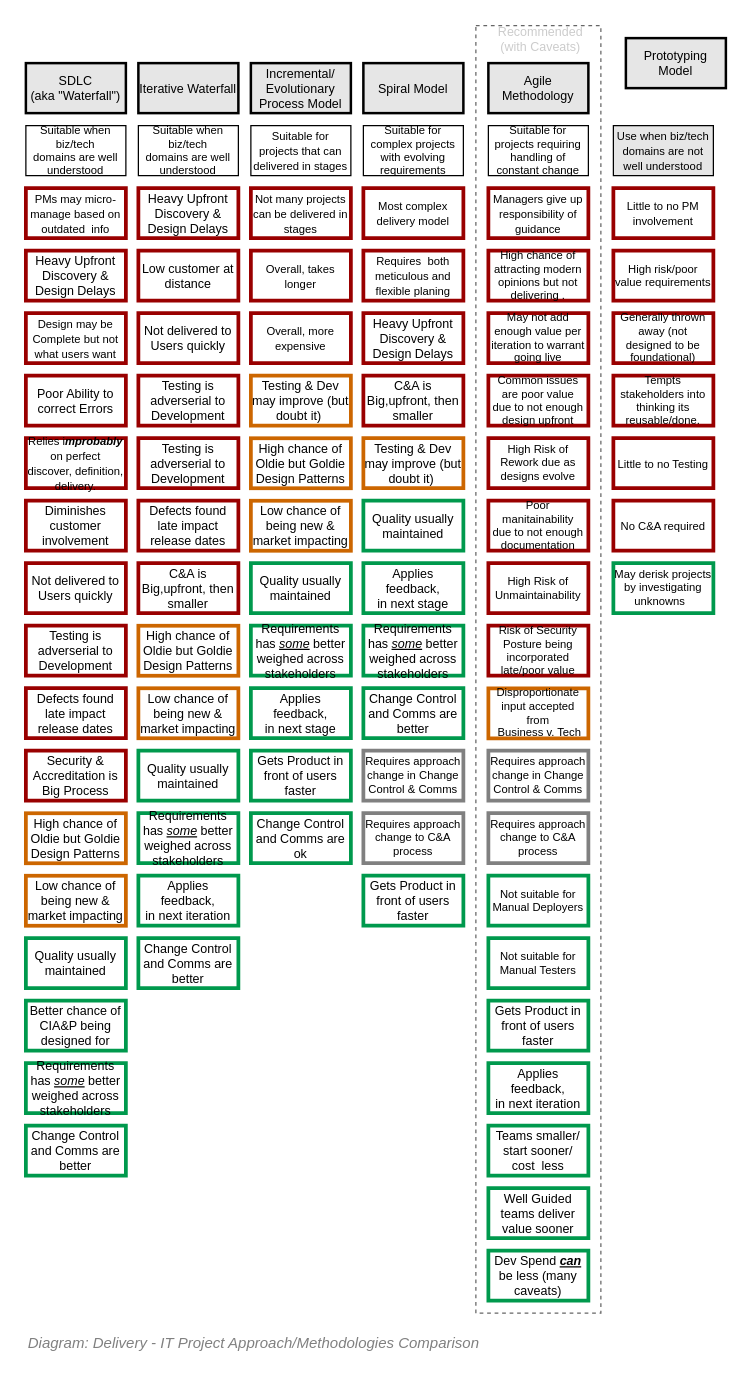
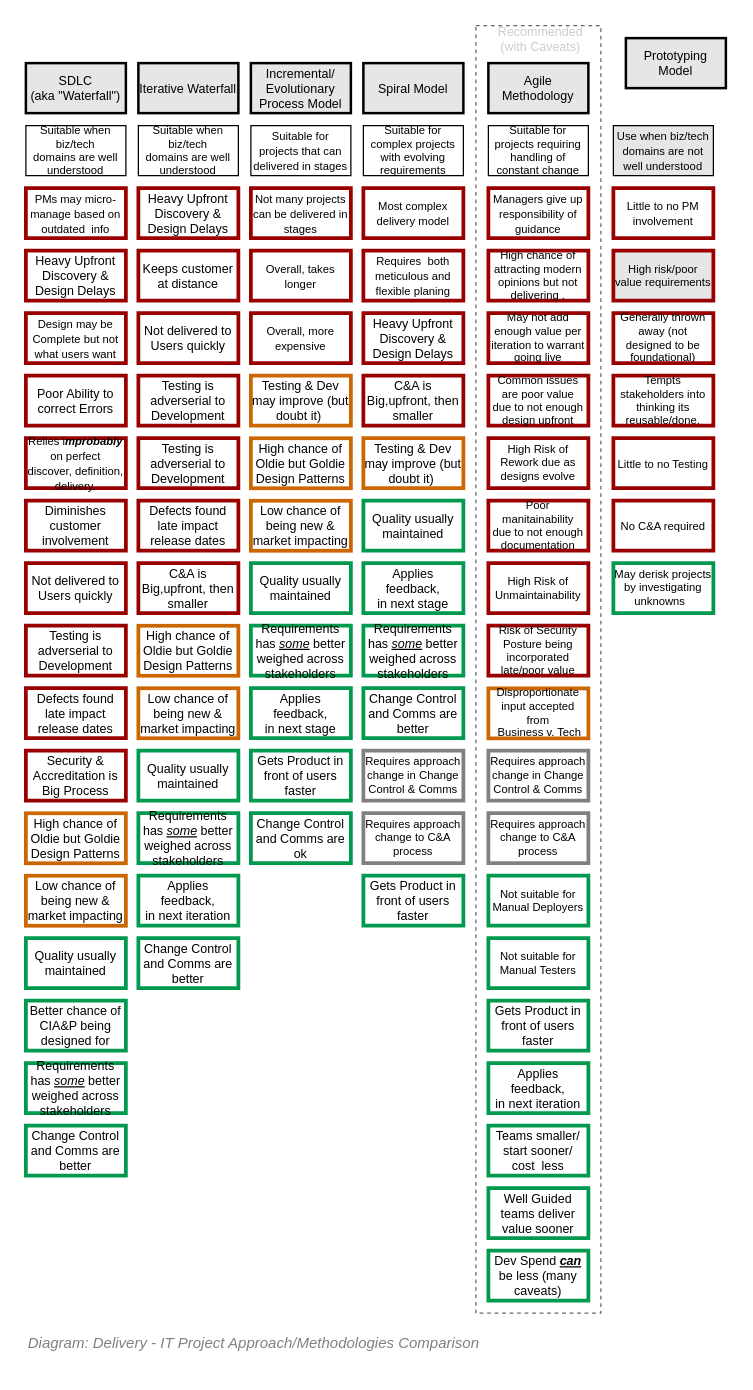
node "Low customer at distance": label "Low customer at distance" -> "Keeps customer at distance"
node "High risk/poor value requirements": fillcolor #ffffff -> #e6e6e6
